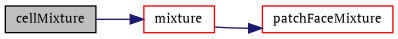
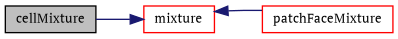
edge "mixture" -> "patchFaceMixture": reversed
